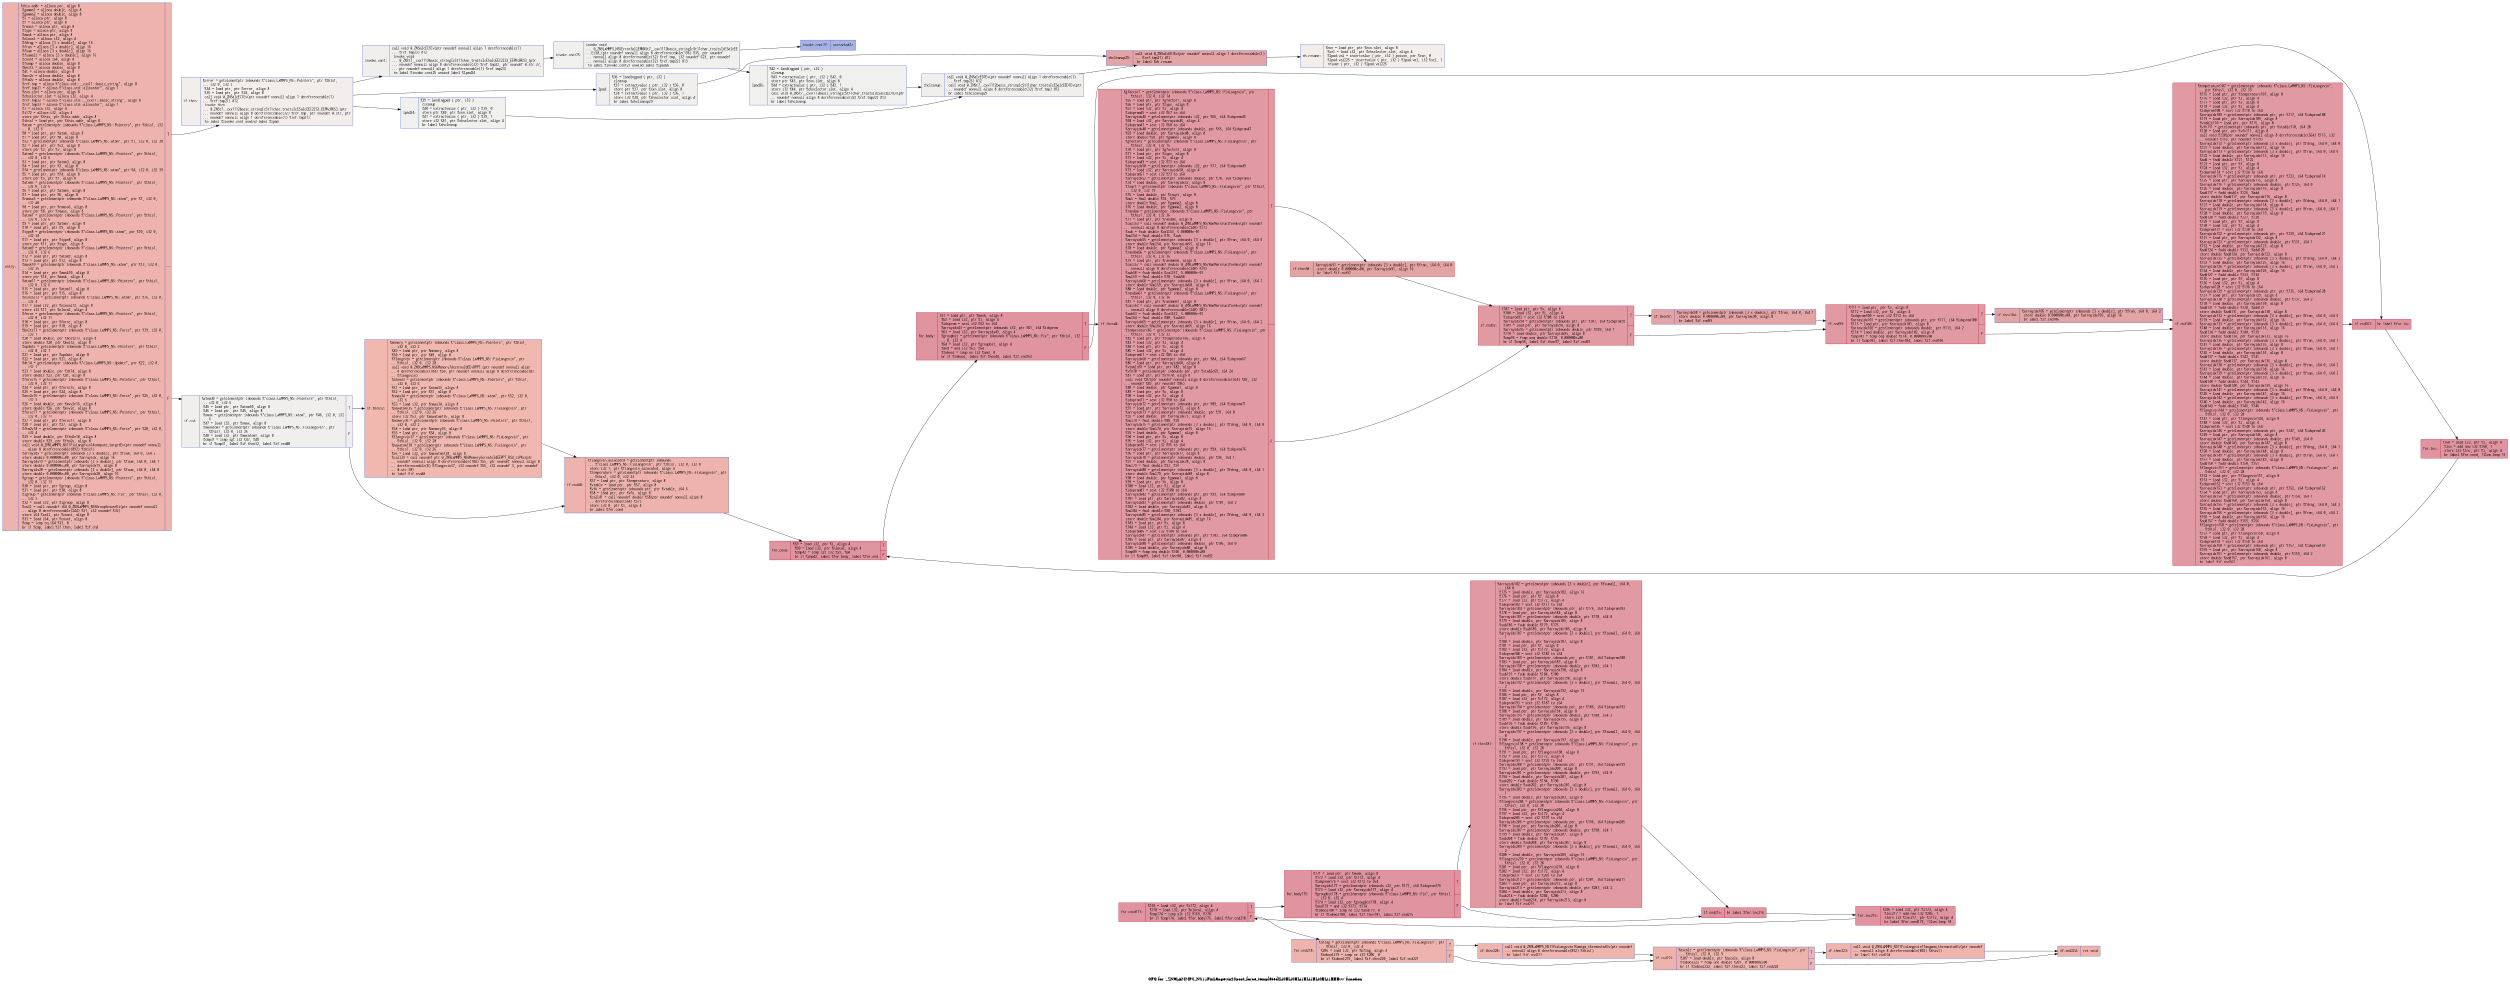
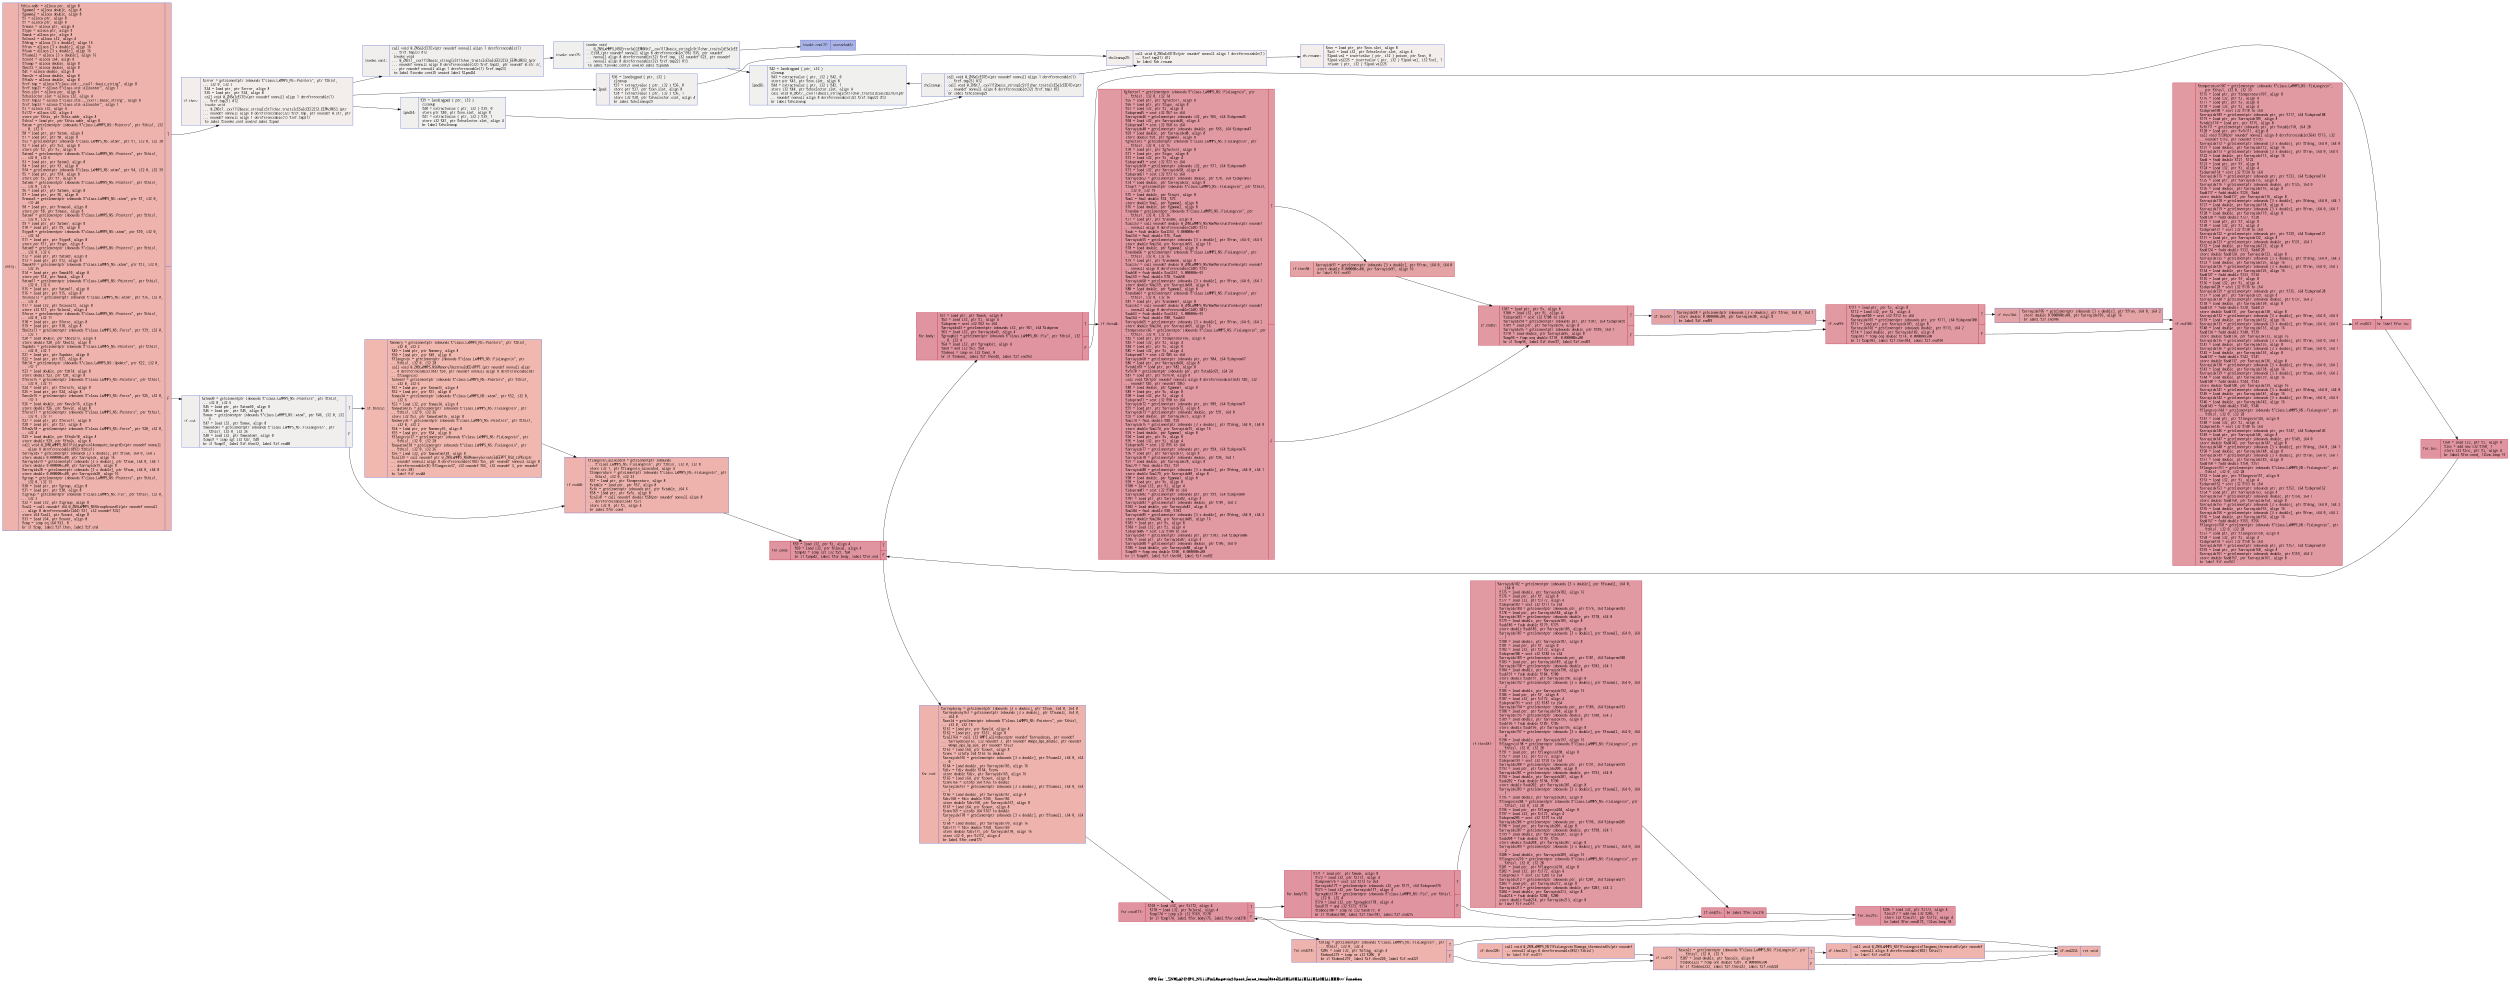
node "ehcleanup29:": fillcolor #c32e3170 -> #e5d8d170
edge "lpad26:" -> "ehcleanup:": reversed
node "if.then:": text "invoke then" -> "invoke void"
node "for.end:": added
edge "for.end218:" -> "if.then220:": now "for.end218:" -> "if.end224:"
